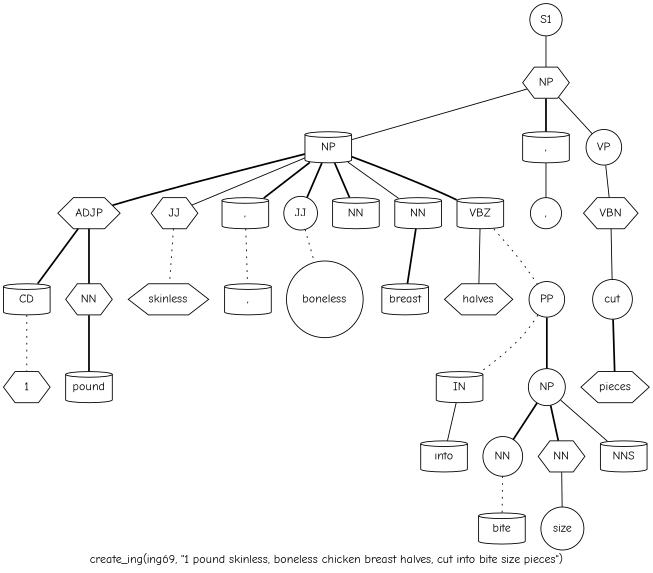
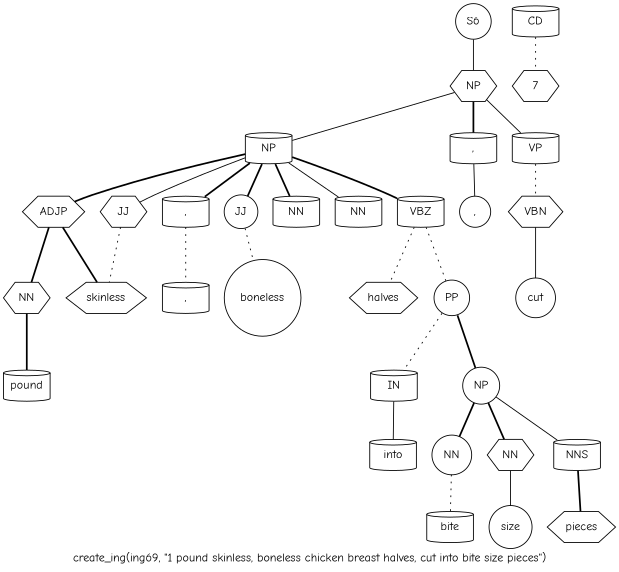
node "S1": label "S1" -> "S6"
node "VP": shape circle -> cylinder
edge "VP" -- "VBN": style solid -> dotted
edge "ADJP" -- "CD": now "ADJP" -- "skinless"
edge "VBZ" -- "halves": style solid -> dotted
node "breast": removed
edge "cut" -- "pieces": now "NNS" -- "pieces"
node "1": label "1" -> "7"
